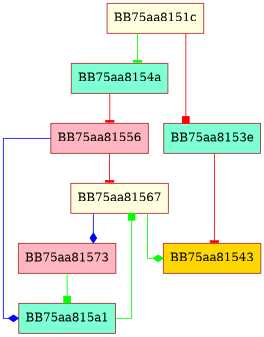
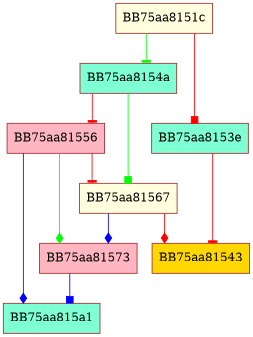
edge "BB75aa81556" -> "BB75aa81573": added
edge "BB75aa81567" -> "BB75aa81543": color green -> red
edge "BB75aa815a1" -> "BB75aa81567": now "BB75aa8154a" -> "BB75aa81567"
edge "BB75aa81573" -> "BB75aa815a1": color green -> blue
